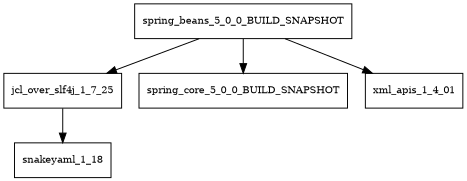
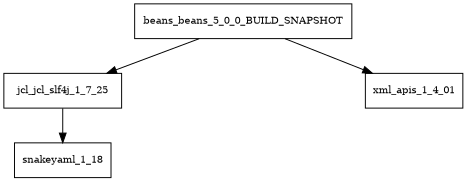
node "spring_beans_5_0_0_BUILD_SNAPSHOT": label "spring_beans_5_0_0_BUILD_SNAPSHOT" -> "beans_beans_5_0_0_BUILD_SNAPSHOT"
node "jcl_over_slf4j_1_7_25": label "jcl_over_slf4j_1_7_25" -> "jcl_jcl_slf4j_1_7_25"
node "spring_core_5_0_0_BUILD_SNAPSHOT": removed
